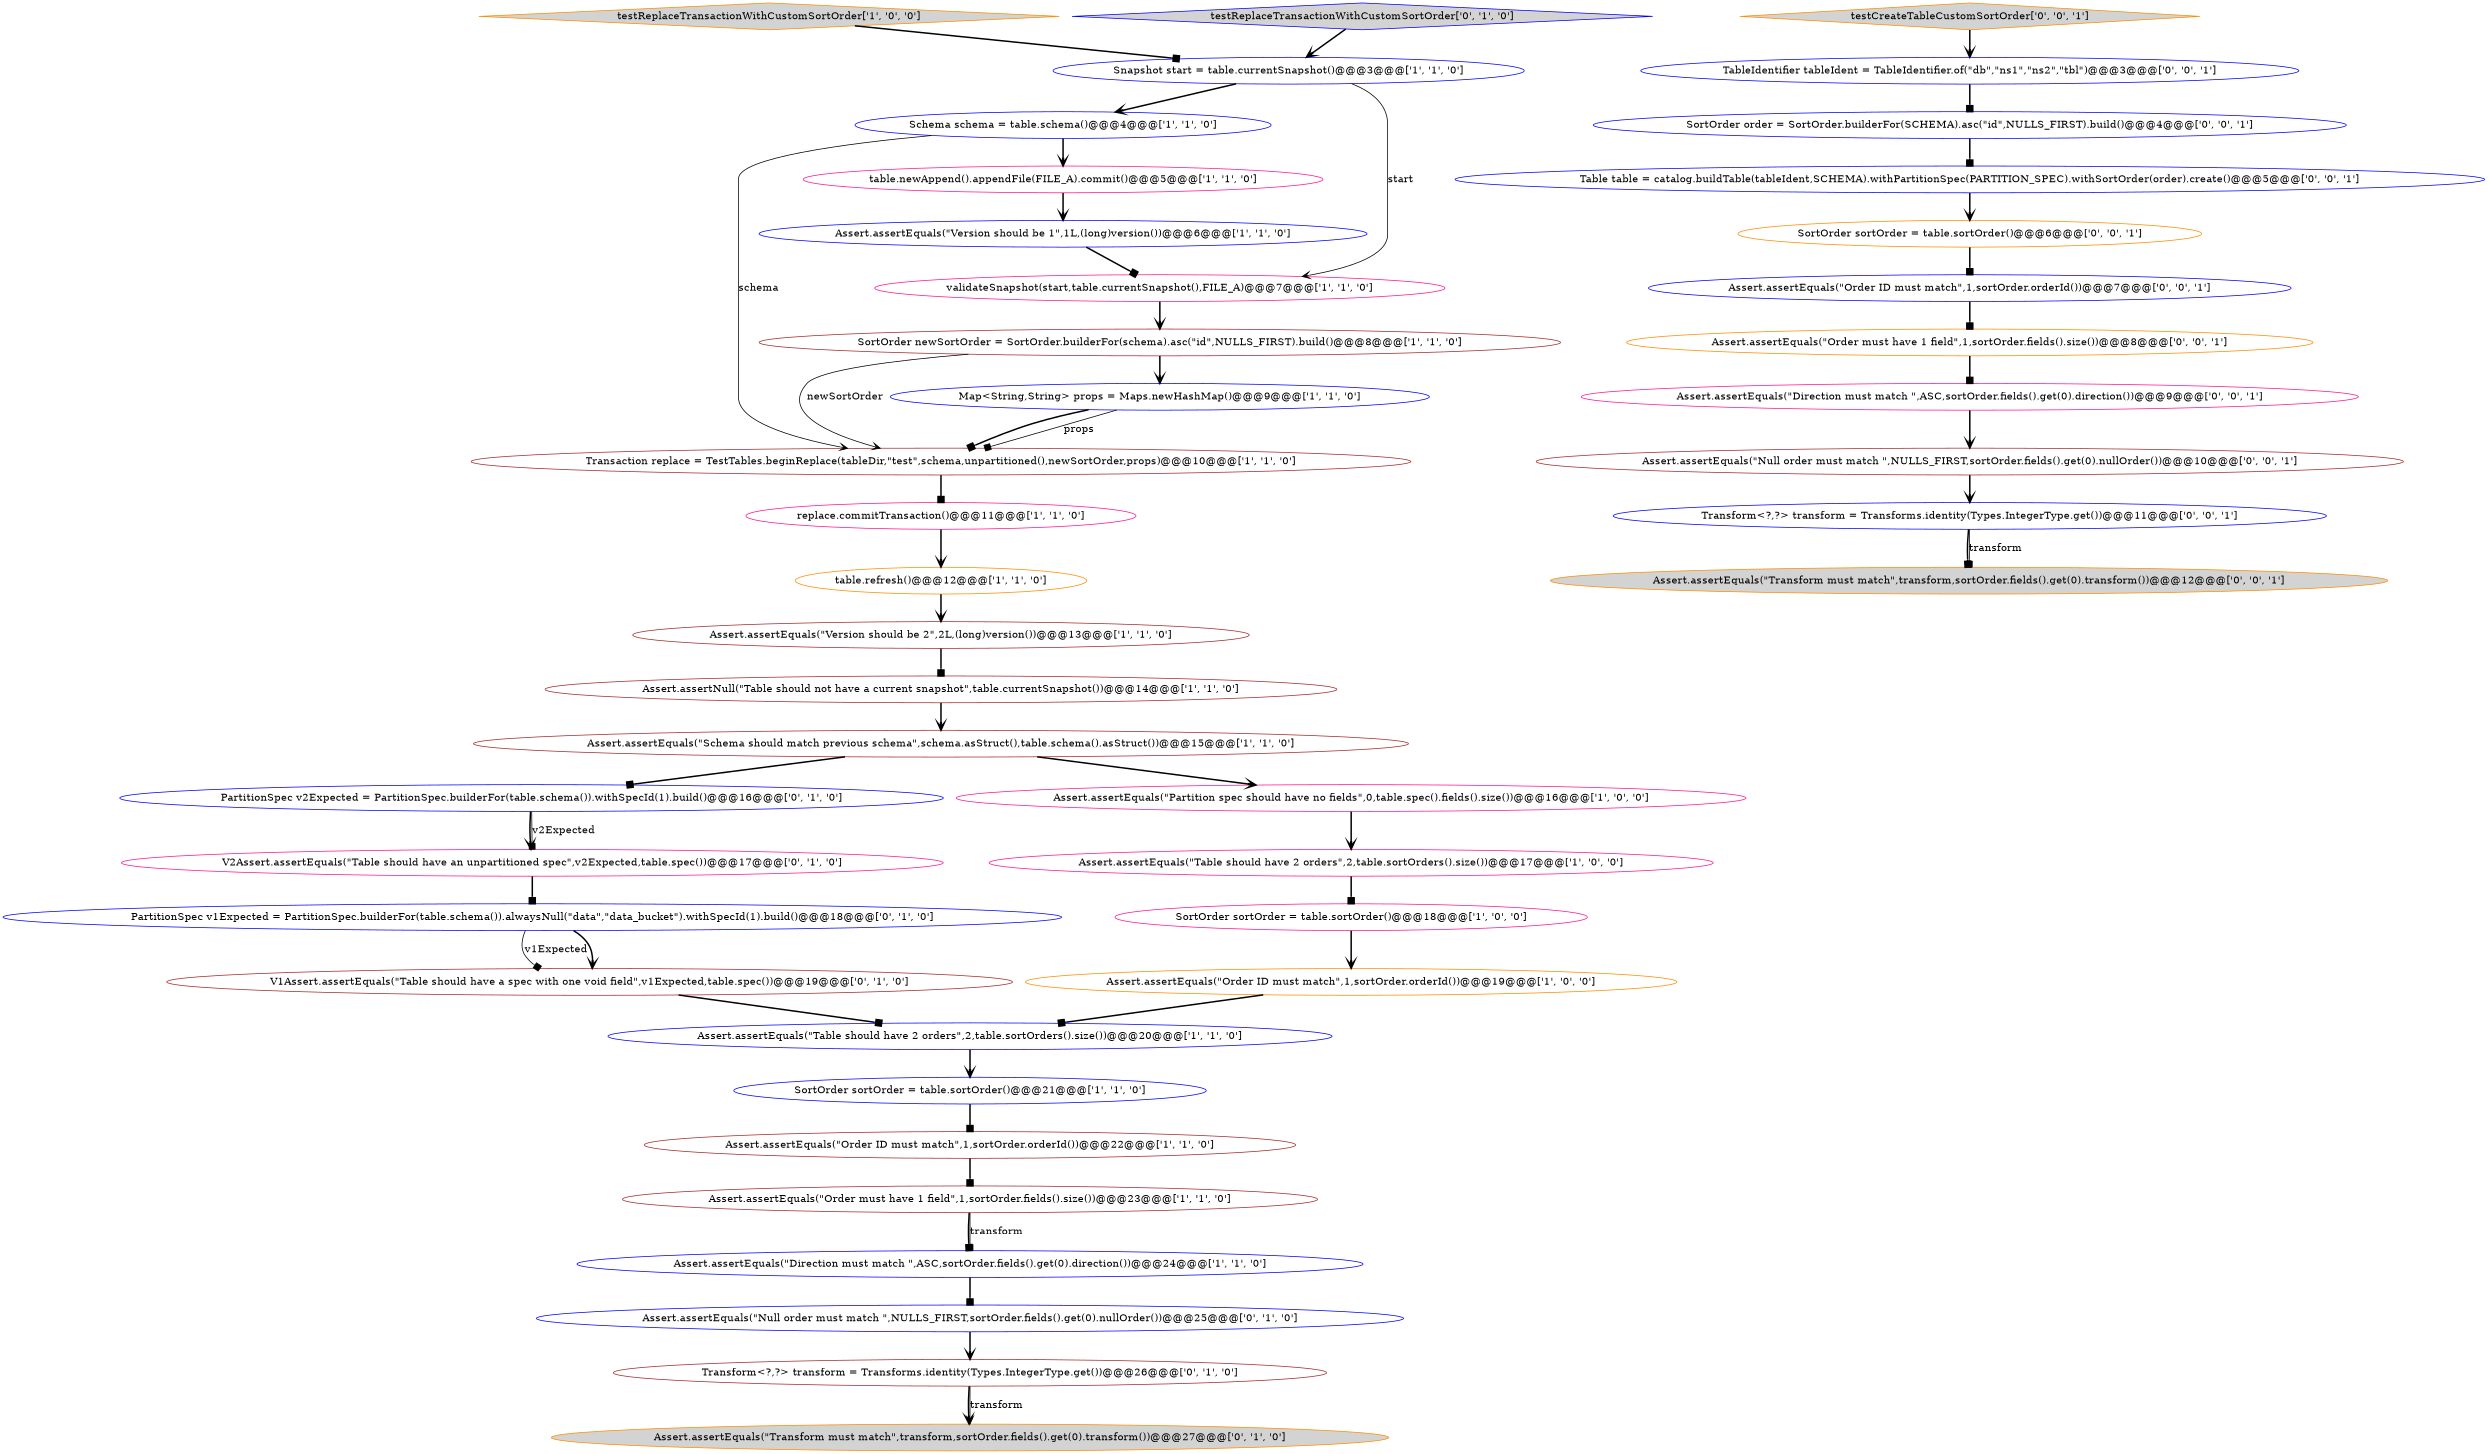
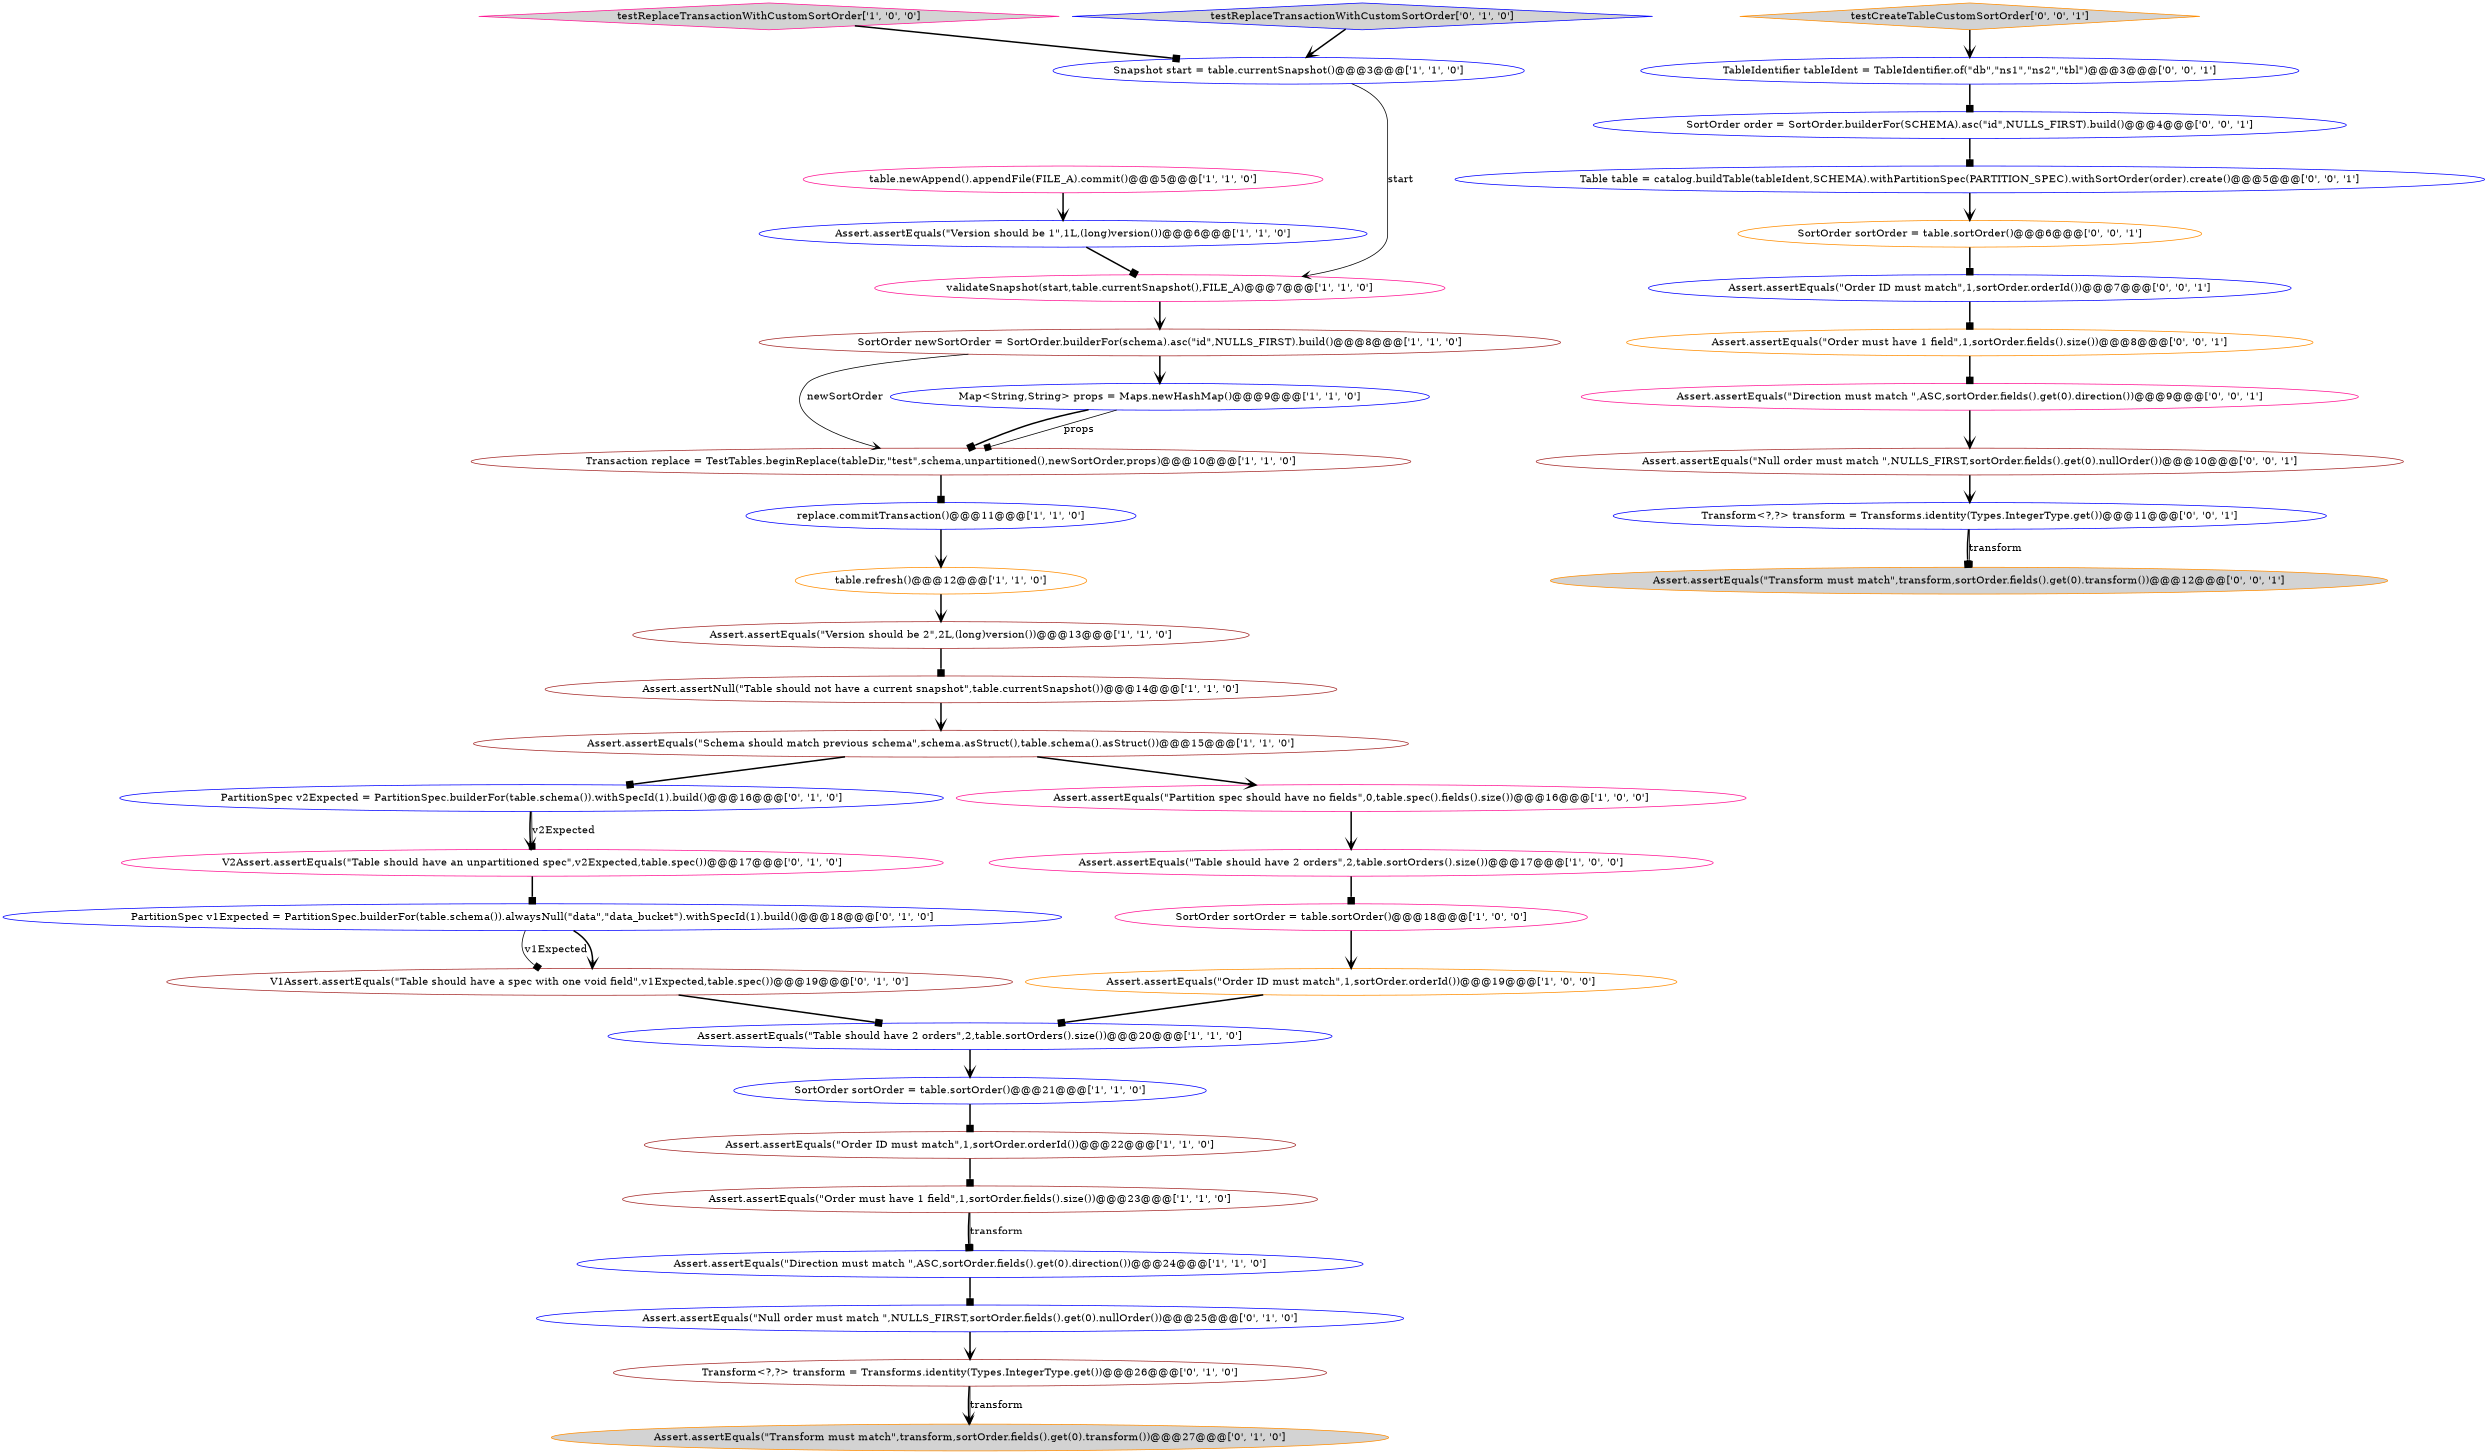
node "testReplaceTransactionWithCustomSortOrder['1', '0', '0']": color darkorange -> deeppink
node "Schema schema = table.schema()@@@4@@@['1', '1', '0']": removed
node "replace.commitTransaction()@@@11@@@['1', '1', '0']": color deeppink -> blue
